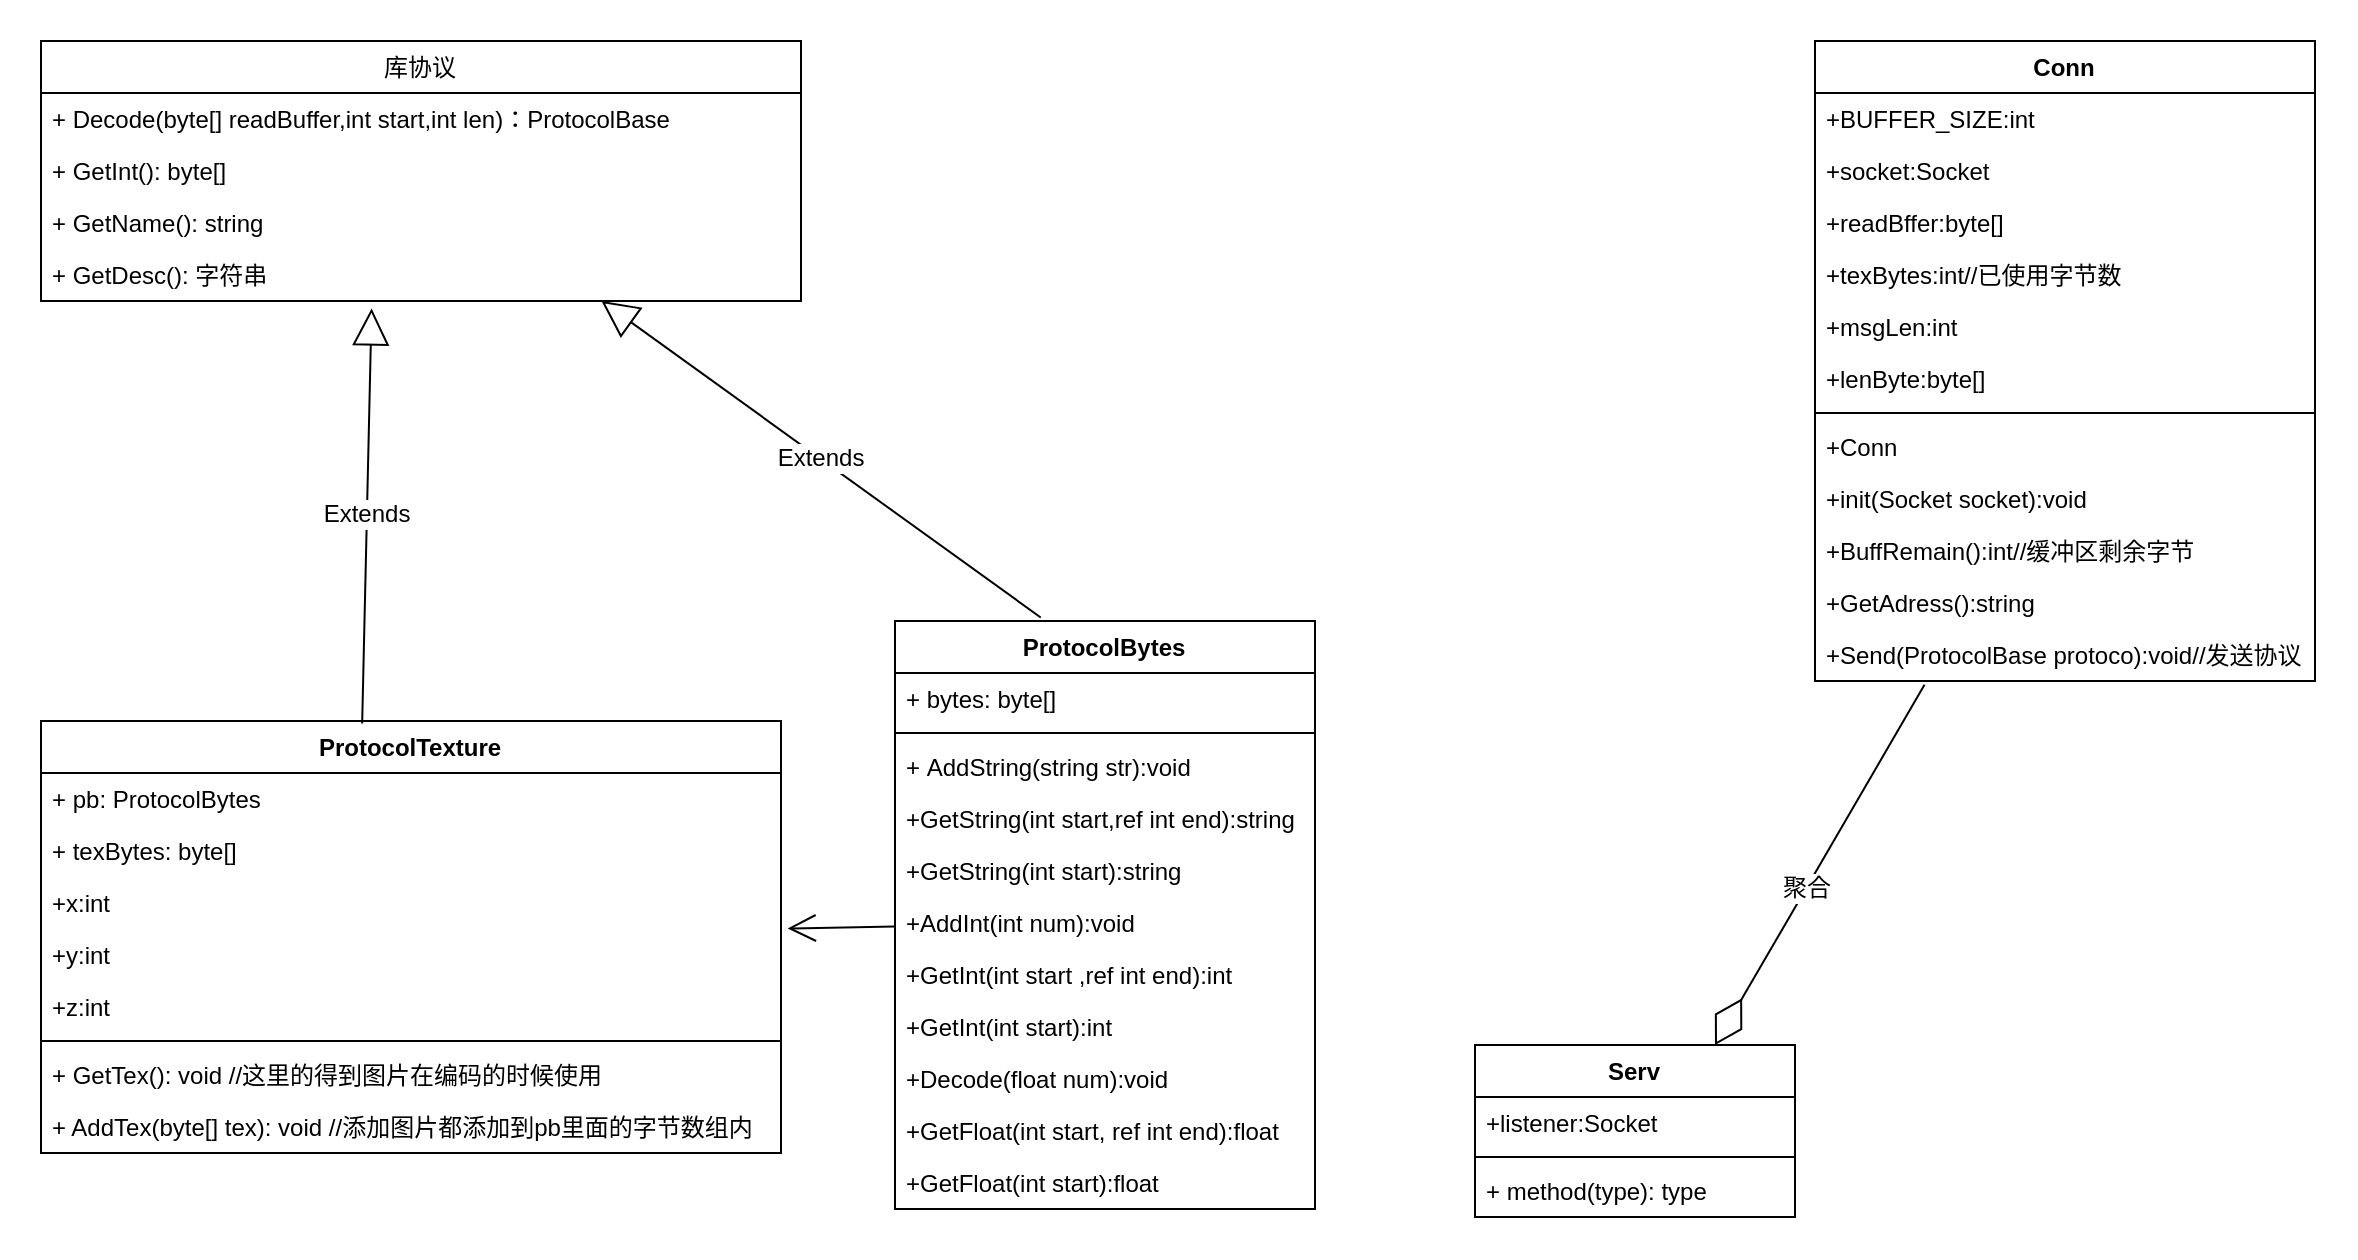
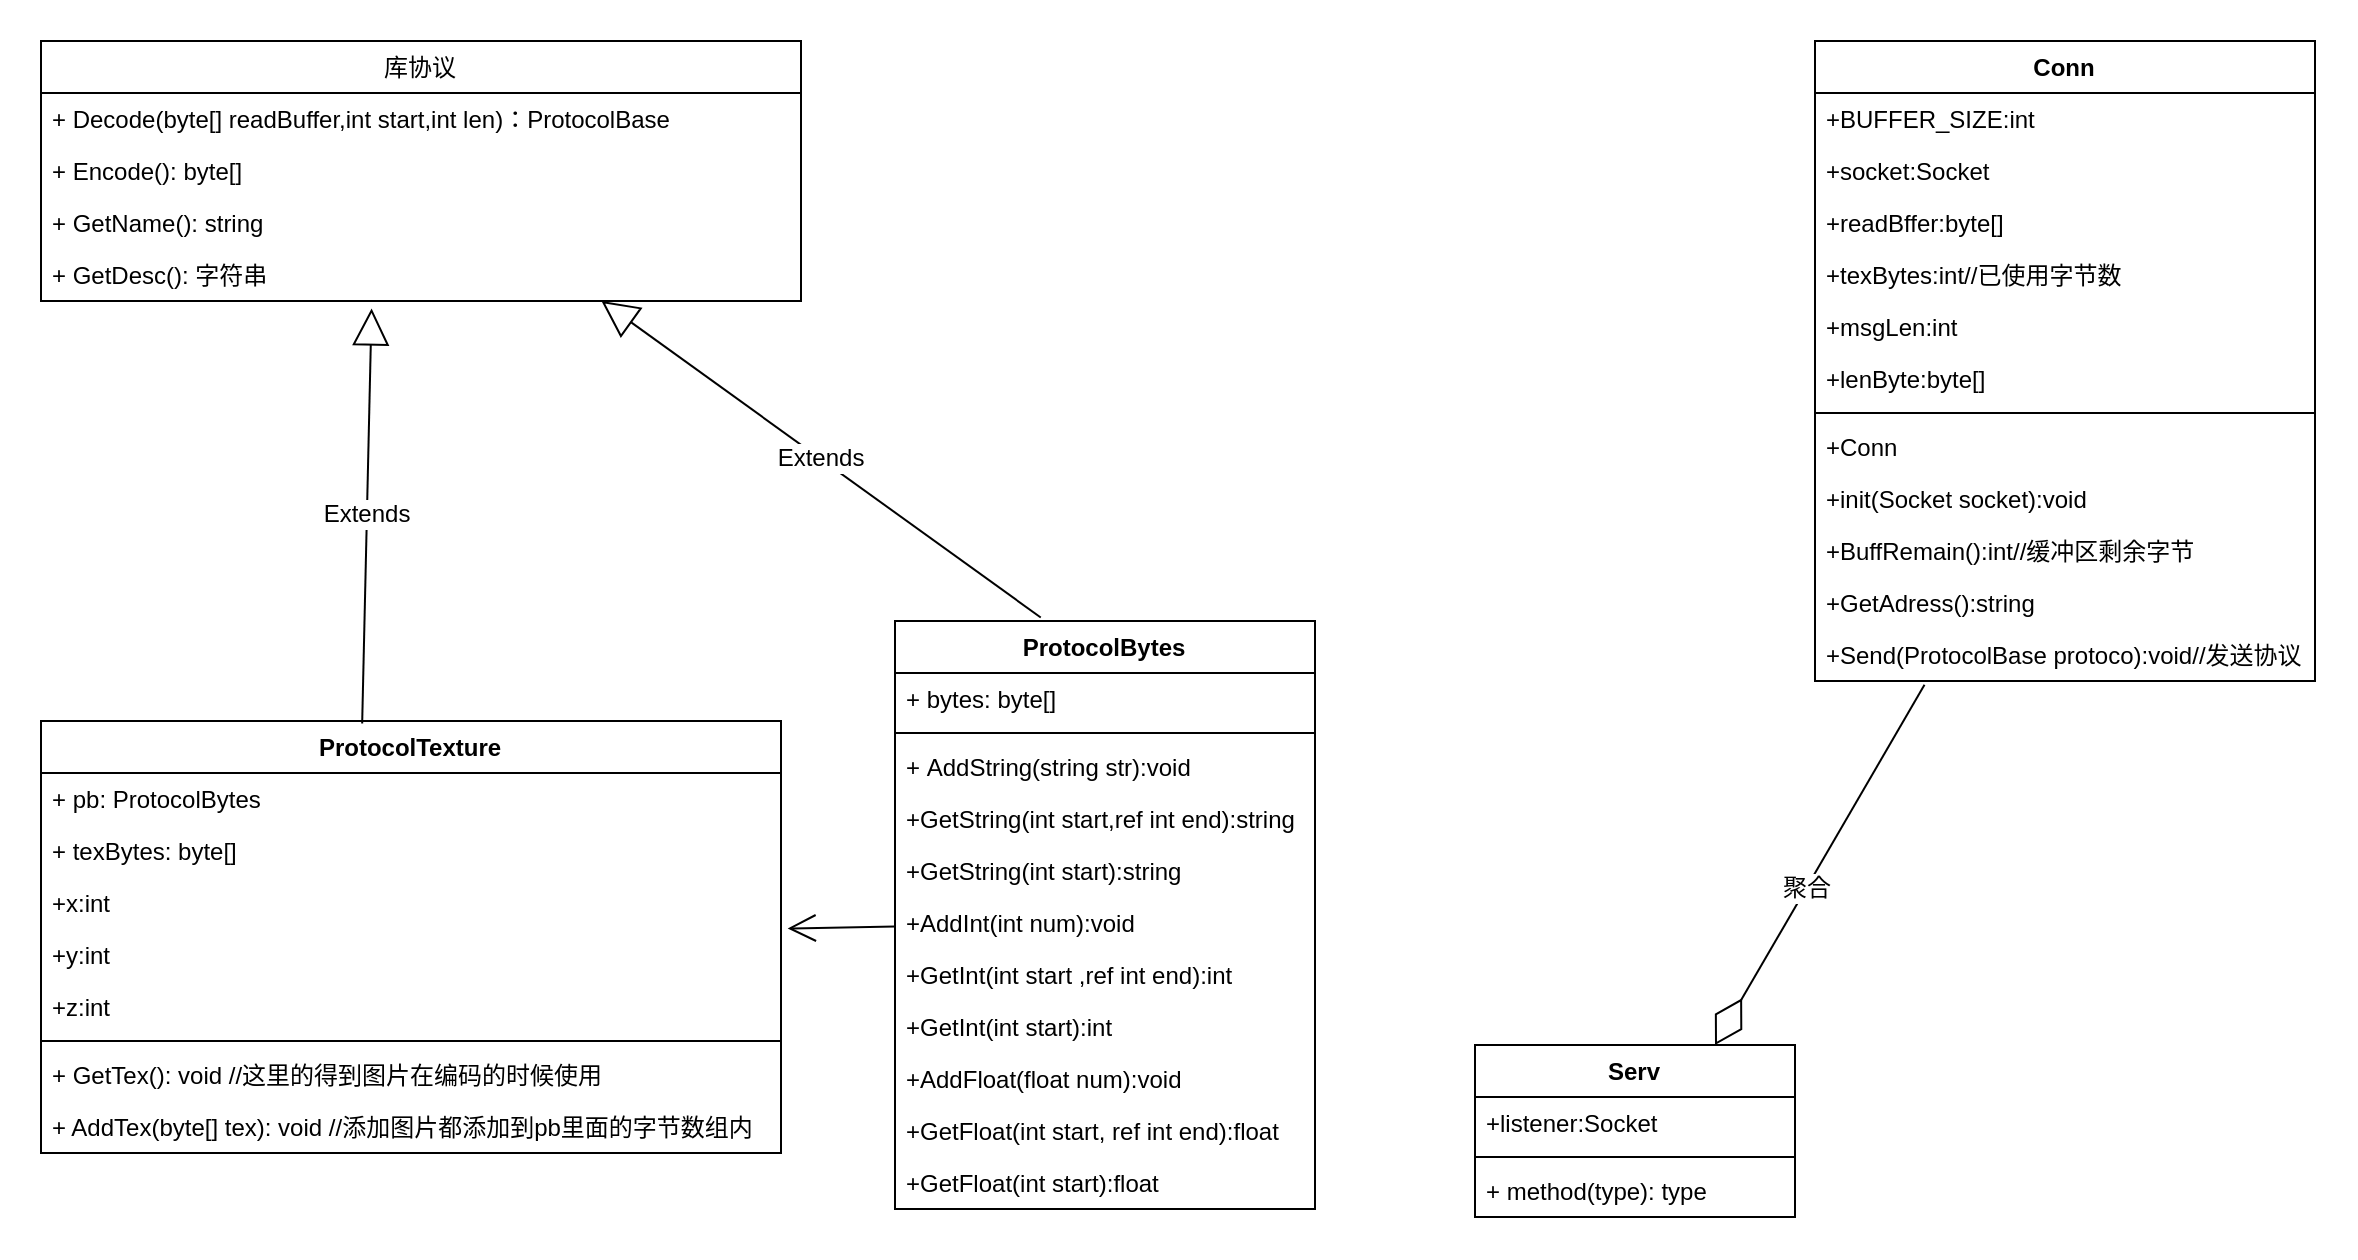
node "+ GetInt(): byte[]": label "+ GetInt(): byte[]" -> "+ Encode(): byte[]"
node "+Decode(float num):void": label "+Decode(float num):void" -> "+AddFloat(float num):void"
